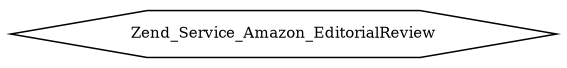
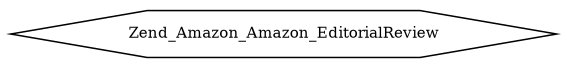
node "Zend_Service_Amazon_EditorialReview": label "Zend_Service_Amazon_EditorialReview" -> "Zend_Amazon_Amazon_EditorialReview"
